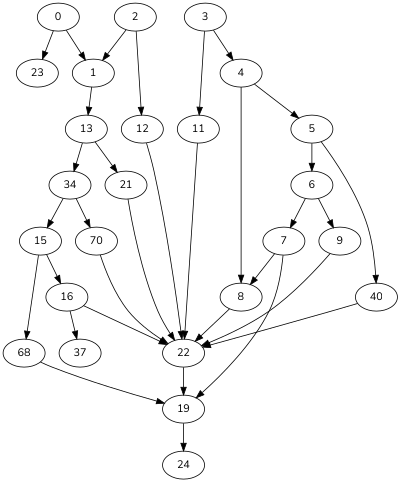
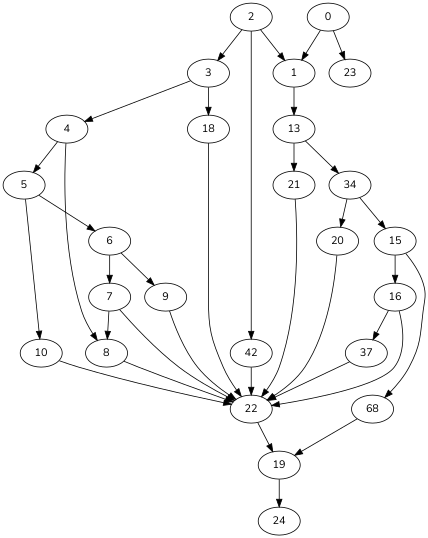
edge "2" -> "3": added
node "12": label "12" -> "42"
node "11": label "11" -> "18"
node "70": label "70" -> "20"
node "40": label "40" -> "10"
edge "7" -> "19": now "7" -> "22"
edge "37" -> "22": added
